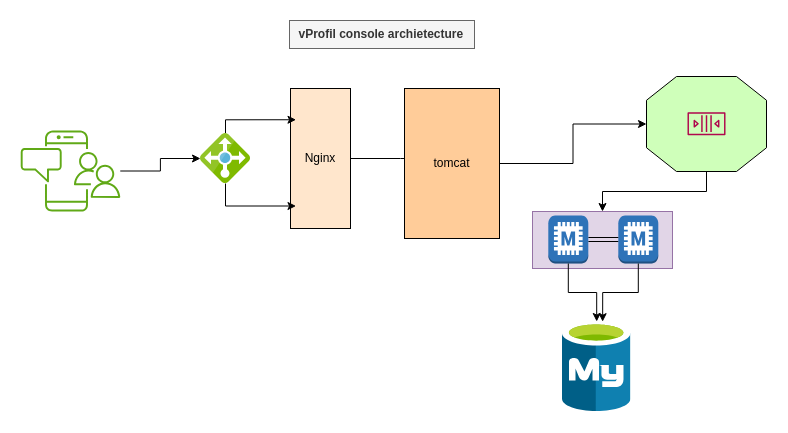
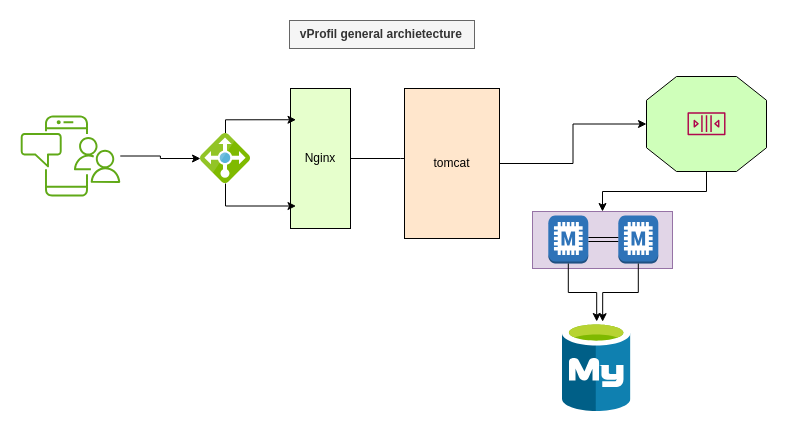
node "vProfil console archietecture": label "vProfil console archietecture" -> "vProfil general archietecture"
node "Nginx": fillcolor #ffe6cc -> #e6ffcc
node "tomcat": fillcolor #ffcc99 -> #ffe6cc
node "data lake console": moved (71, 171) -> (71, 156)
